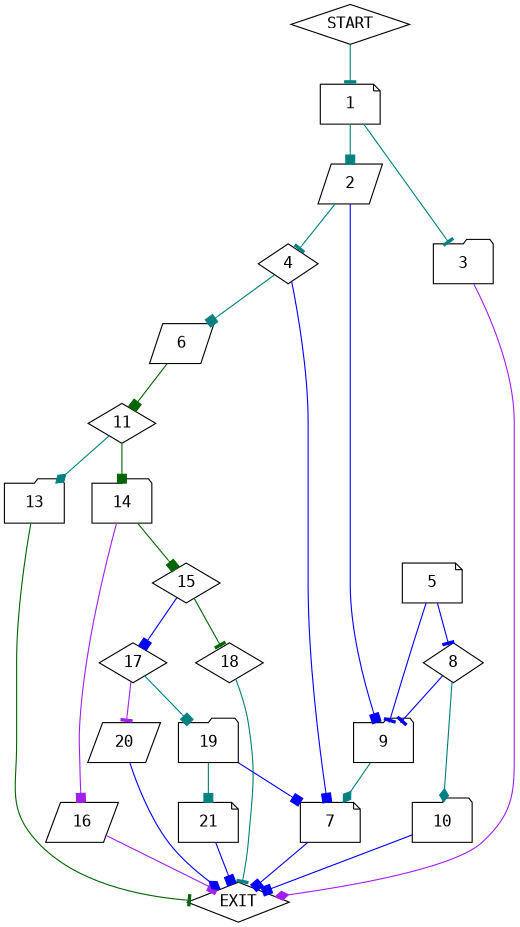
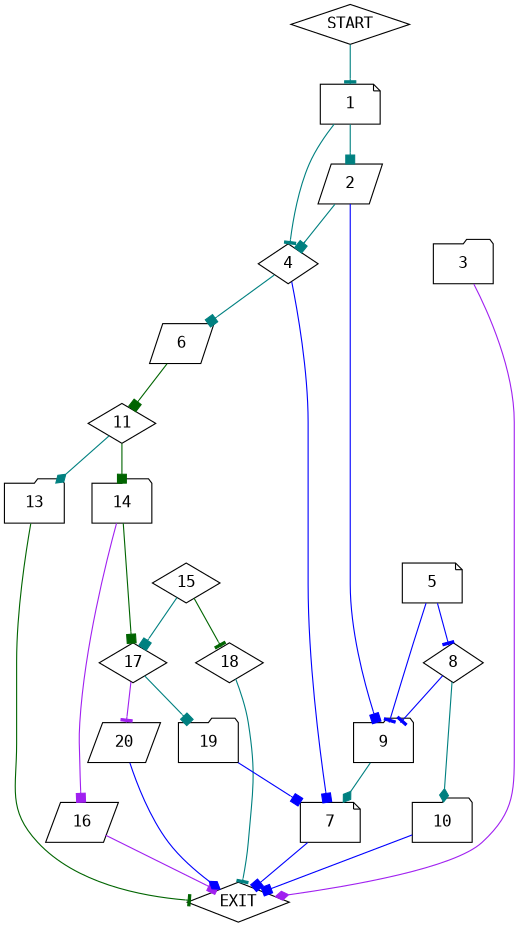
edge "1" -> "3": now "1" -> "4"
edge "2" -> "4": arrowhead tee -> box
edge "14" -> "15": now "14" -> "17"
edge "15" -> "17": color blue -> teal
node "21": removed
